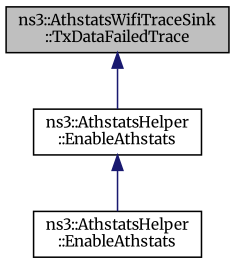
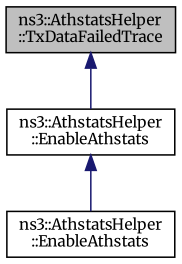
node "ns3::AthstatsWifiTraceSink ::TxDataFailedTrace": label "ns3::AthstatsWifiTraceSink ::TxDataFailedTrace" -> "ns3::AthstatsHelper ::TxDataFailedTrace"
